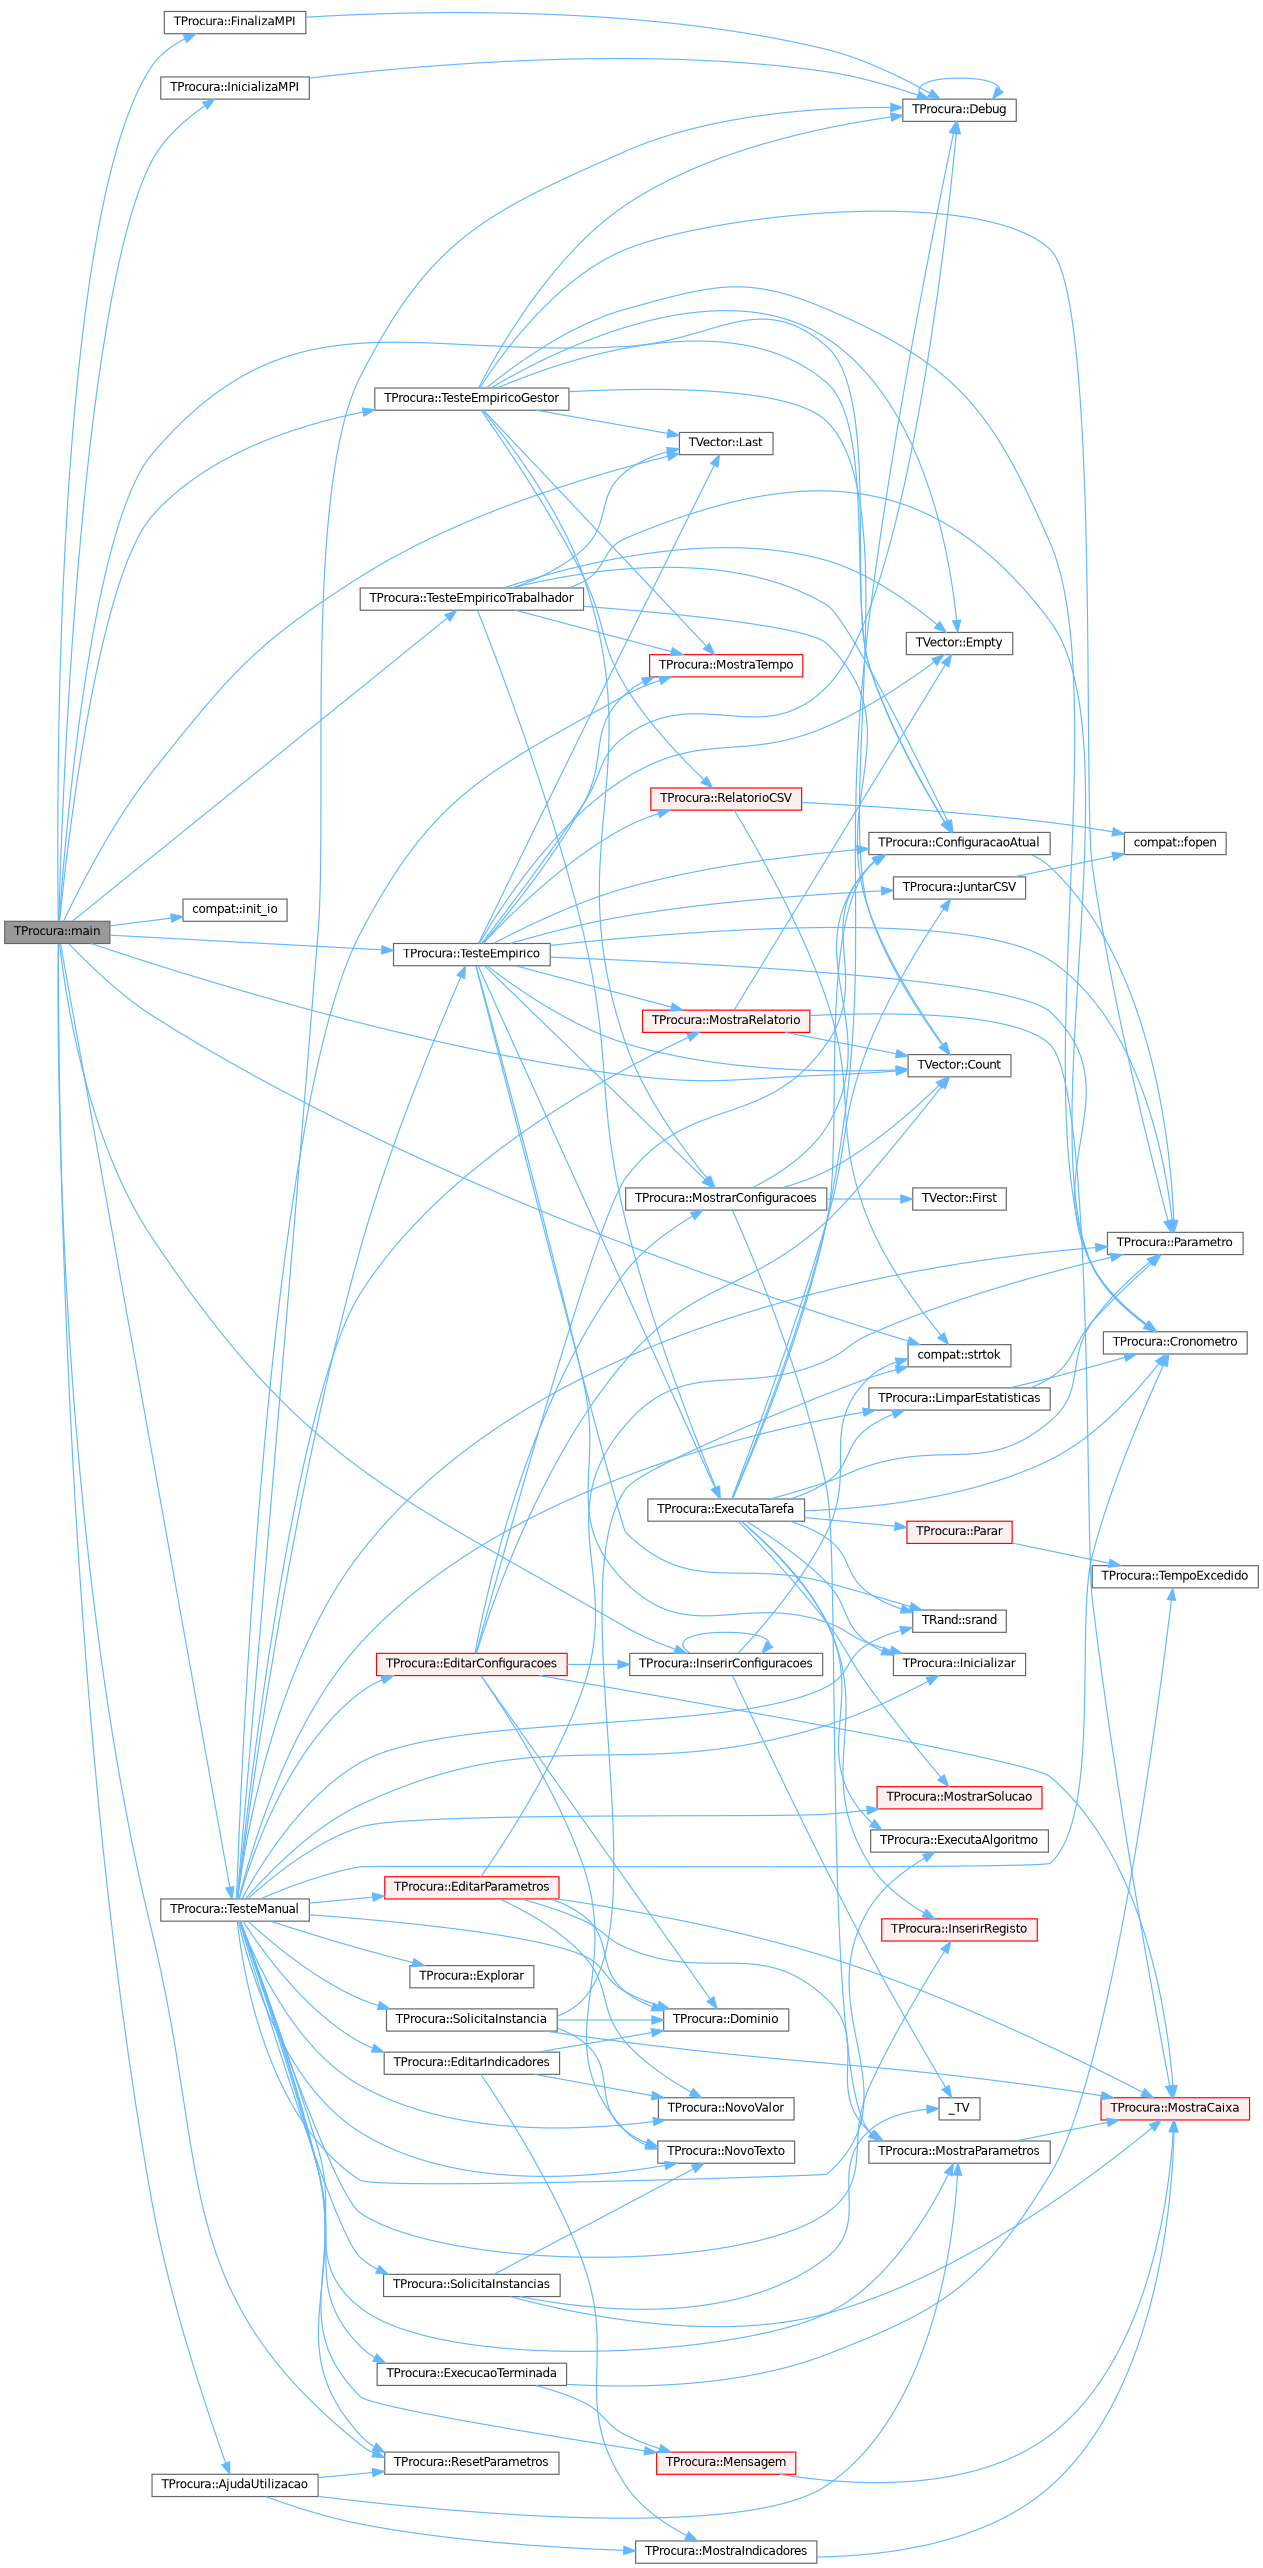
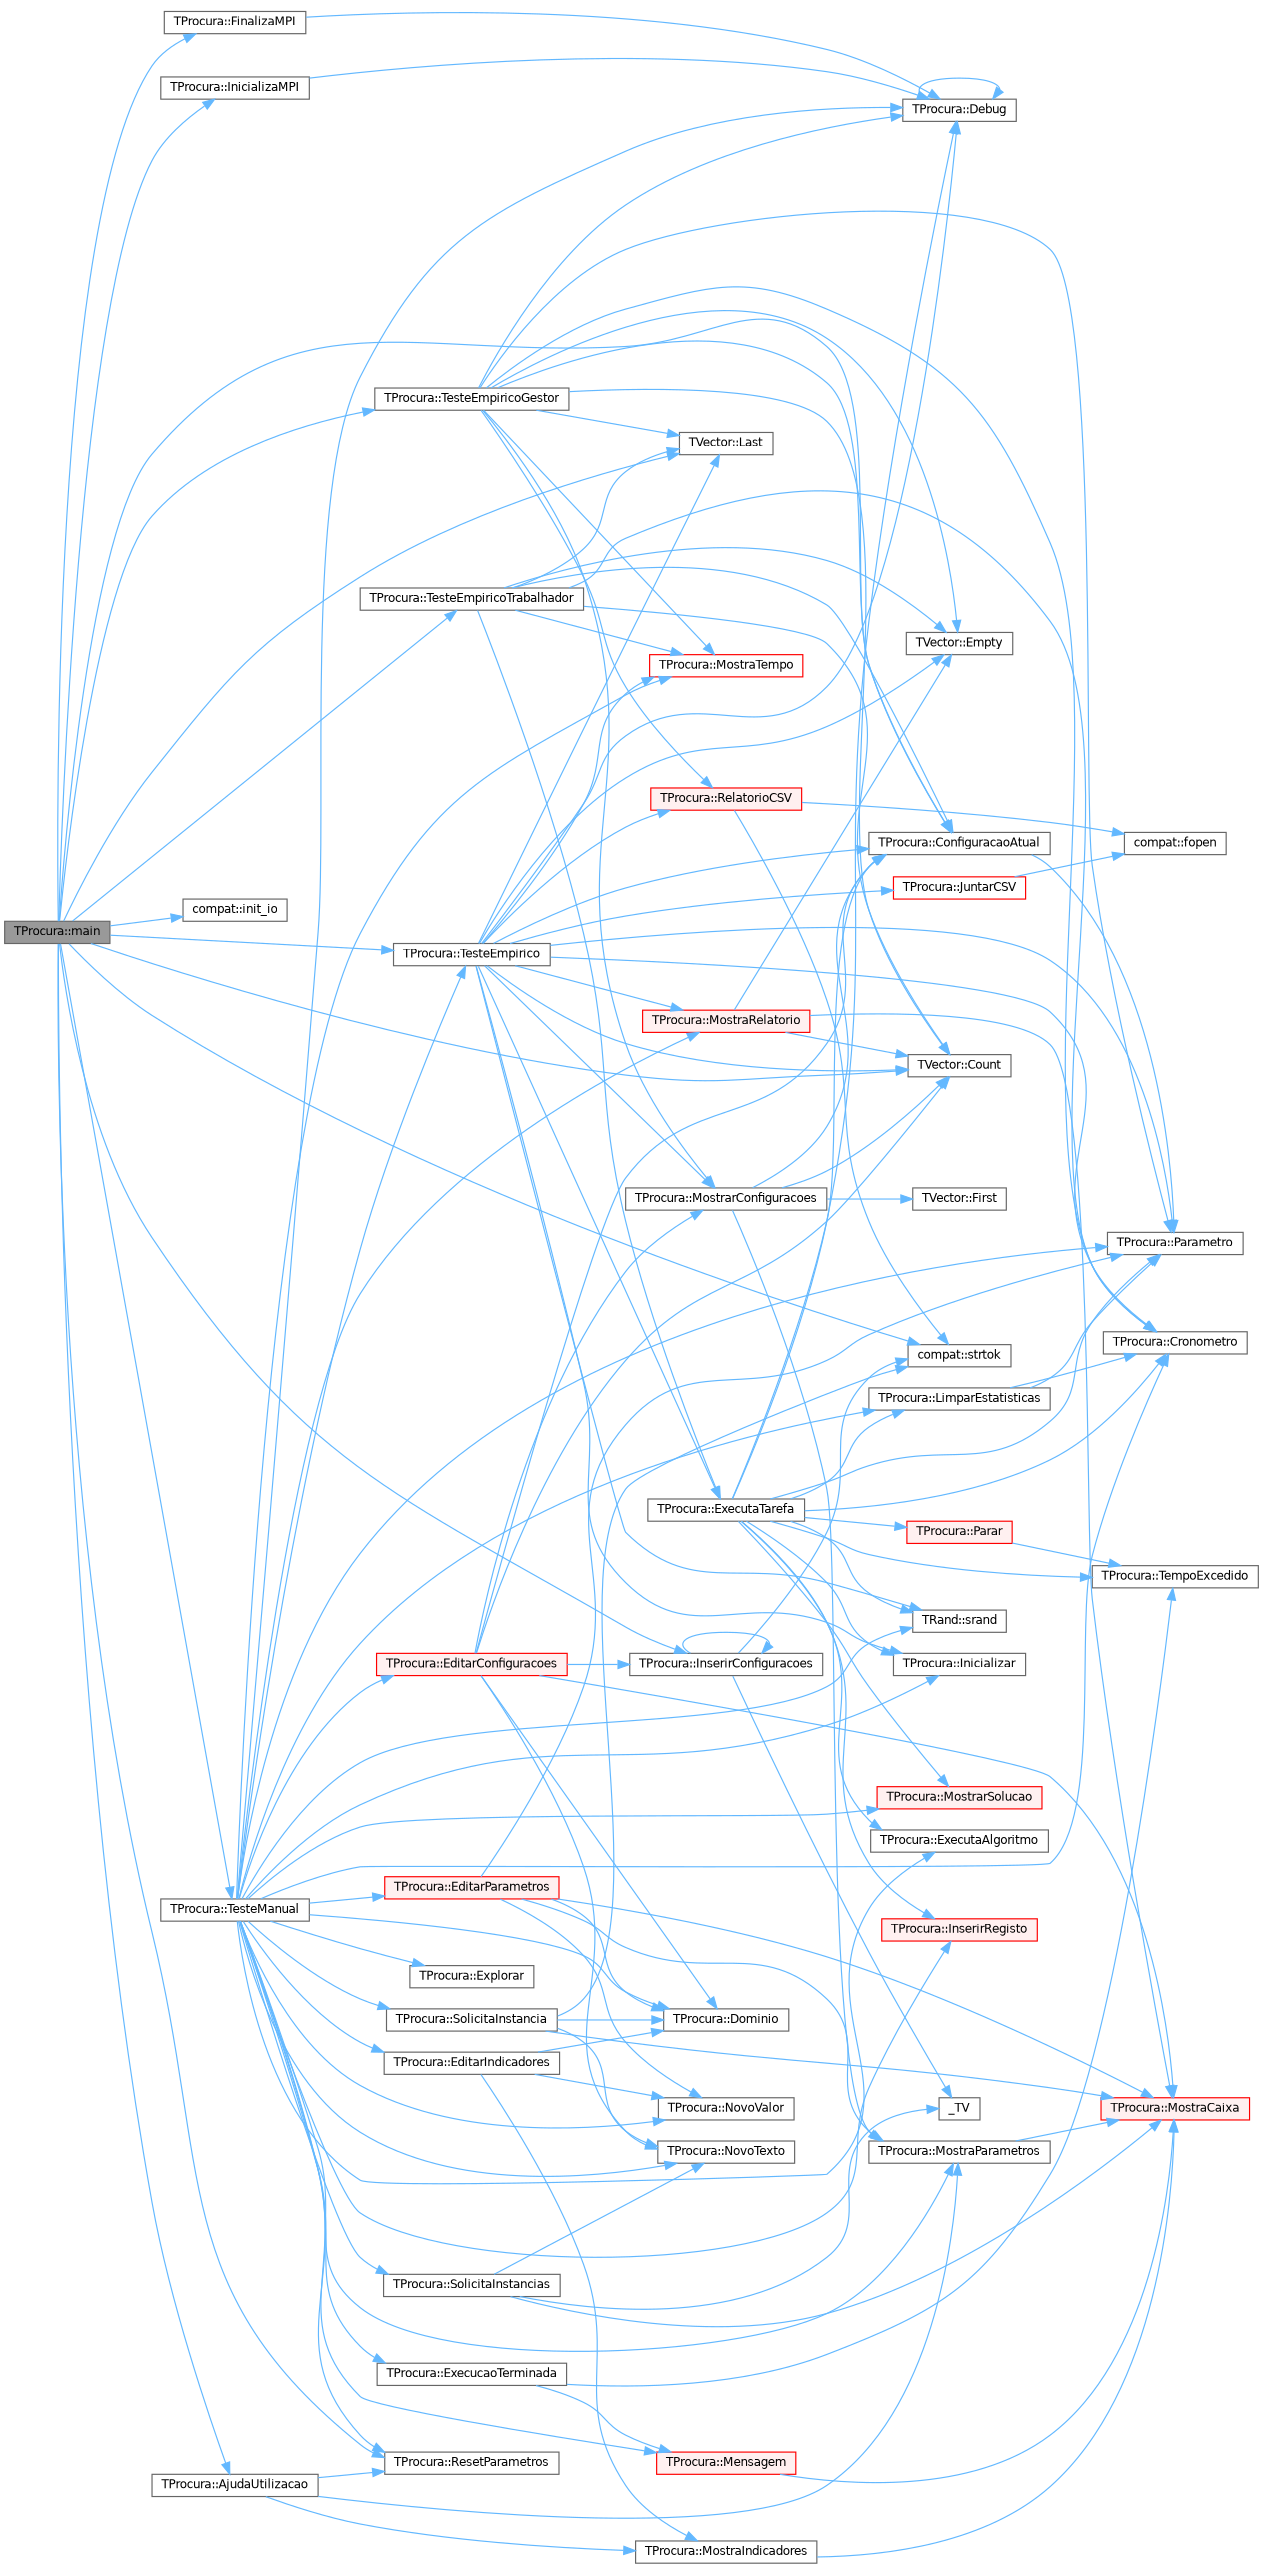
node "TProcura::JuntarCSV": color grey40 -> red
edge "TProcura::ExecutaTarefa" -> "TProcura::JuntarCSV": now "TProcura::ExecutaTarefa" -> "TProcura::TempoExcedido"
